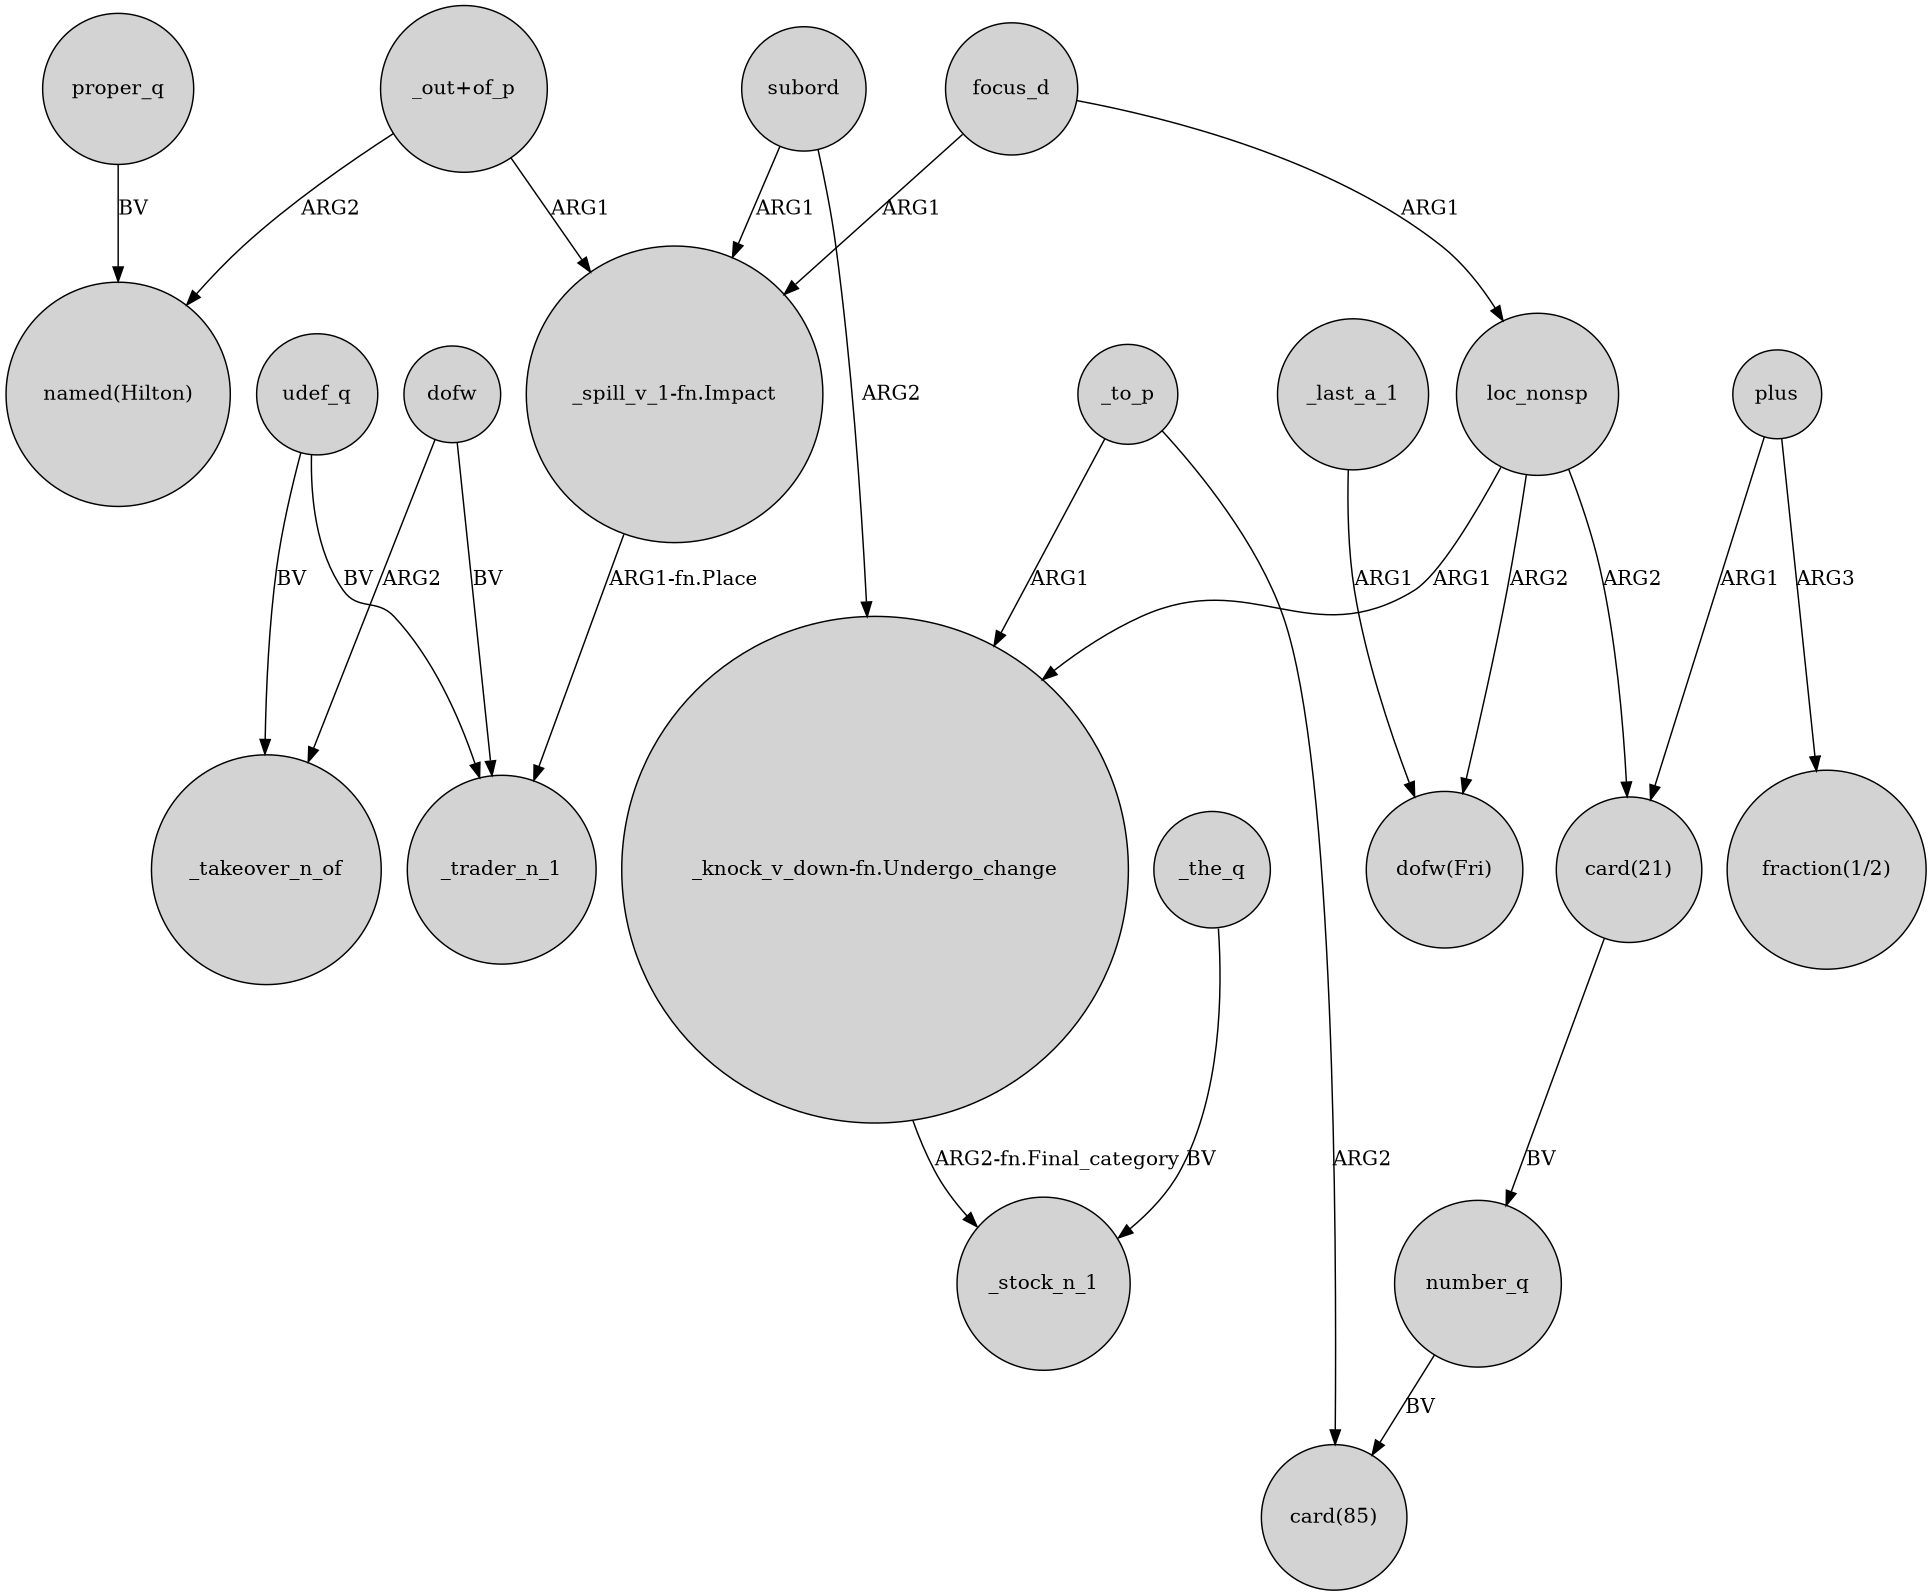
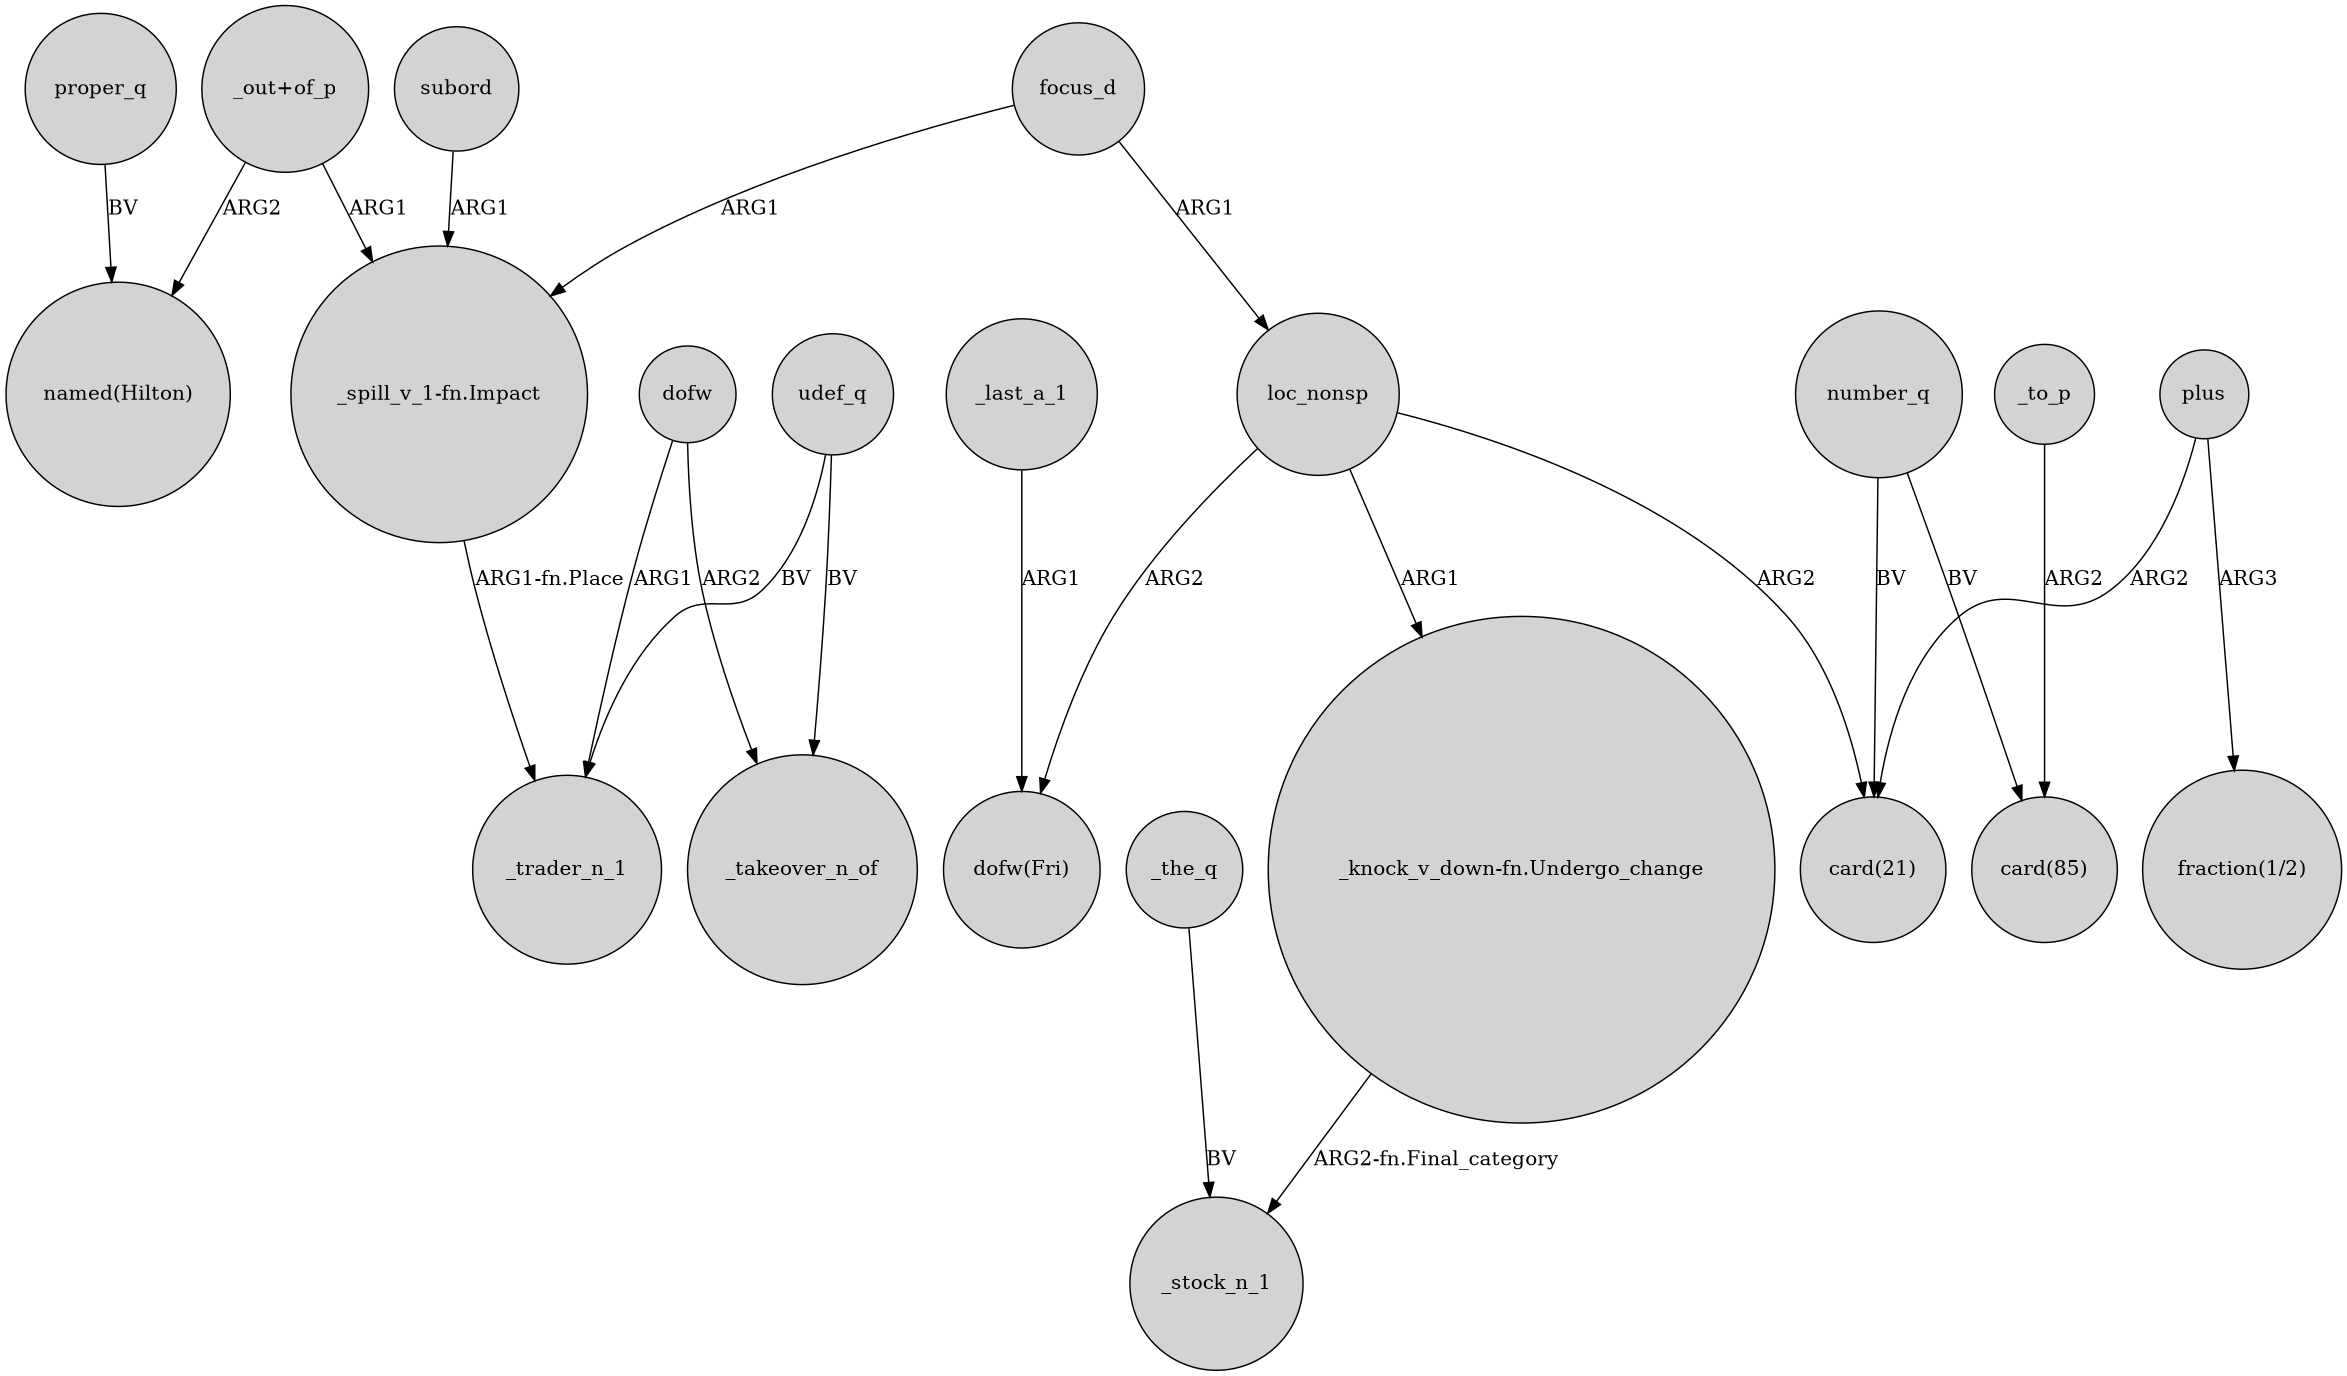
edge "subord" -> "_knock_v_down-fn.Undergo_change": removed, label "ARG2"
edge "_to_p" -> "_knock_v_down-fn.Undergo_change": removed, label "ARG1"
edge "dofw" -> "_trader_n_1": label "BV" -> "ARG1"
edge "plus" -> "card(21)": label "ARG1" -> "ARG2"
edge "card(21)" -> "number_q": reversed
